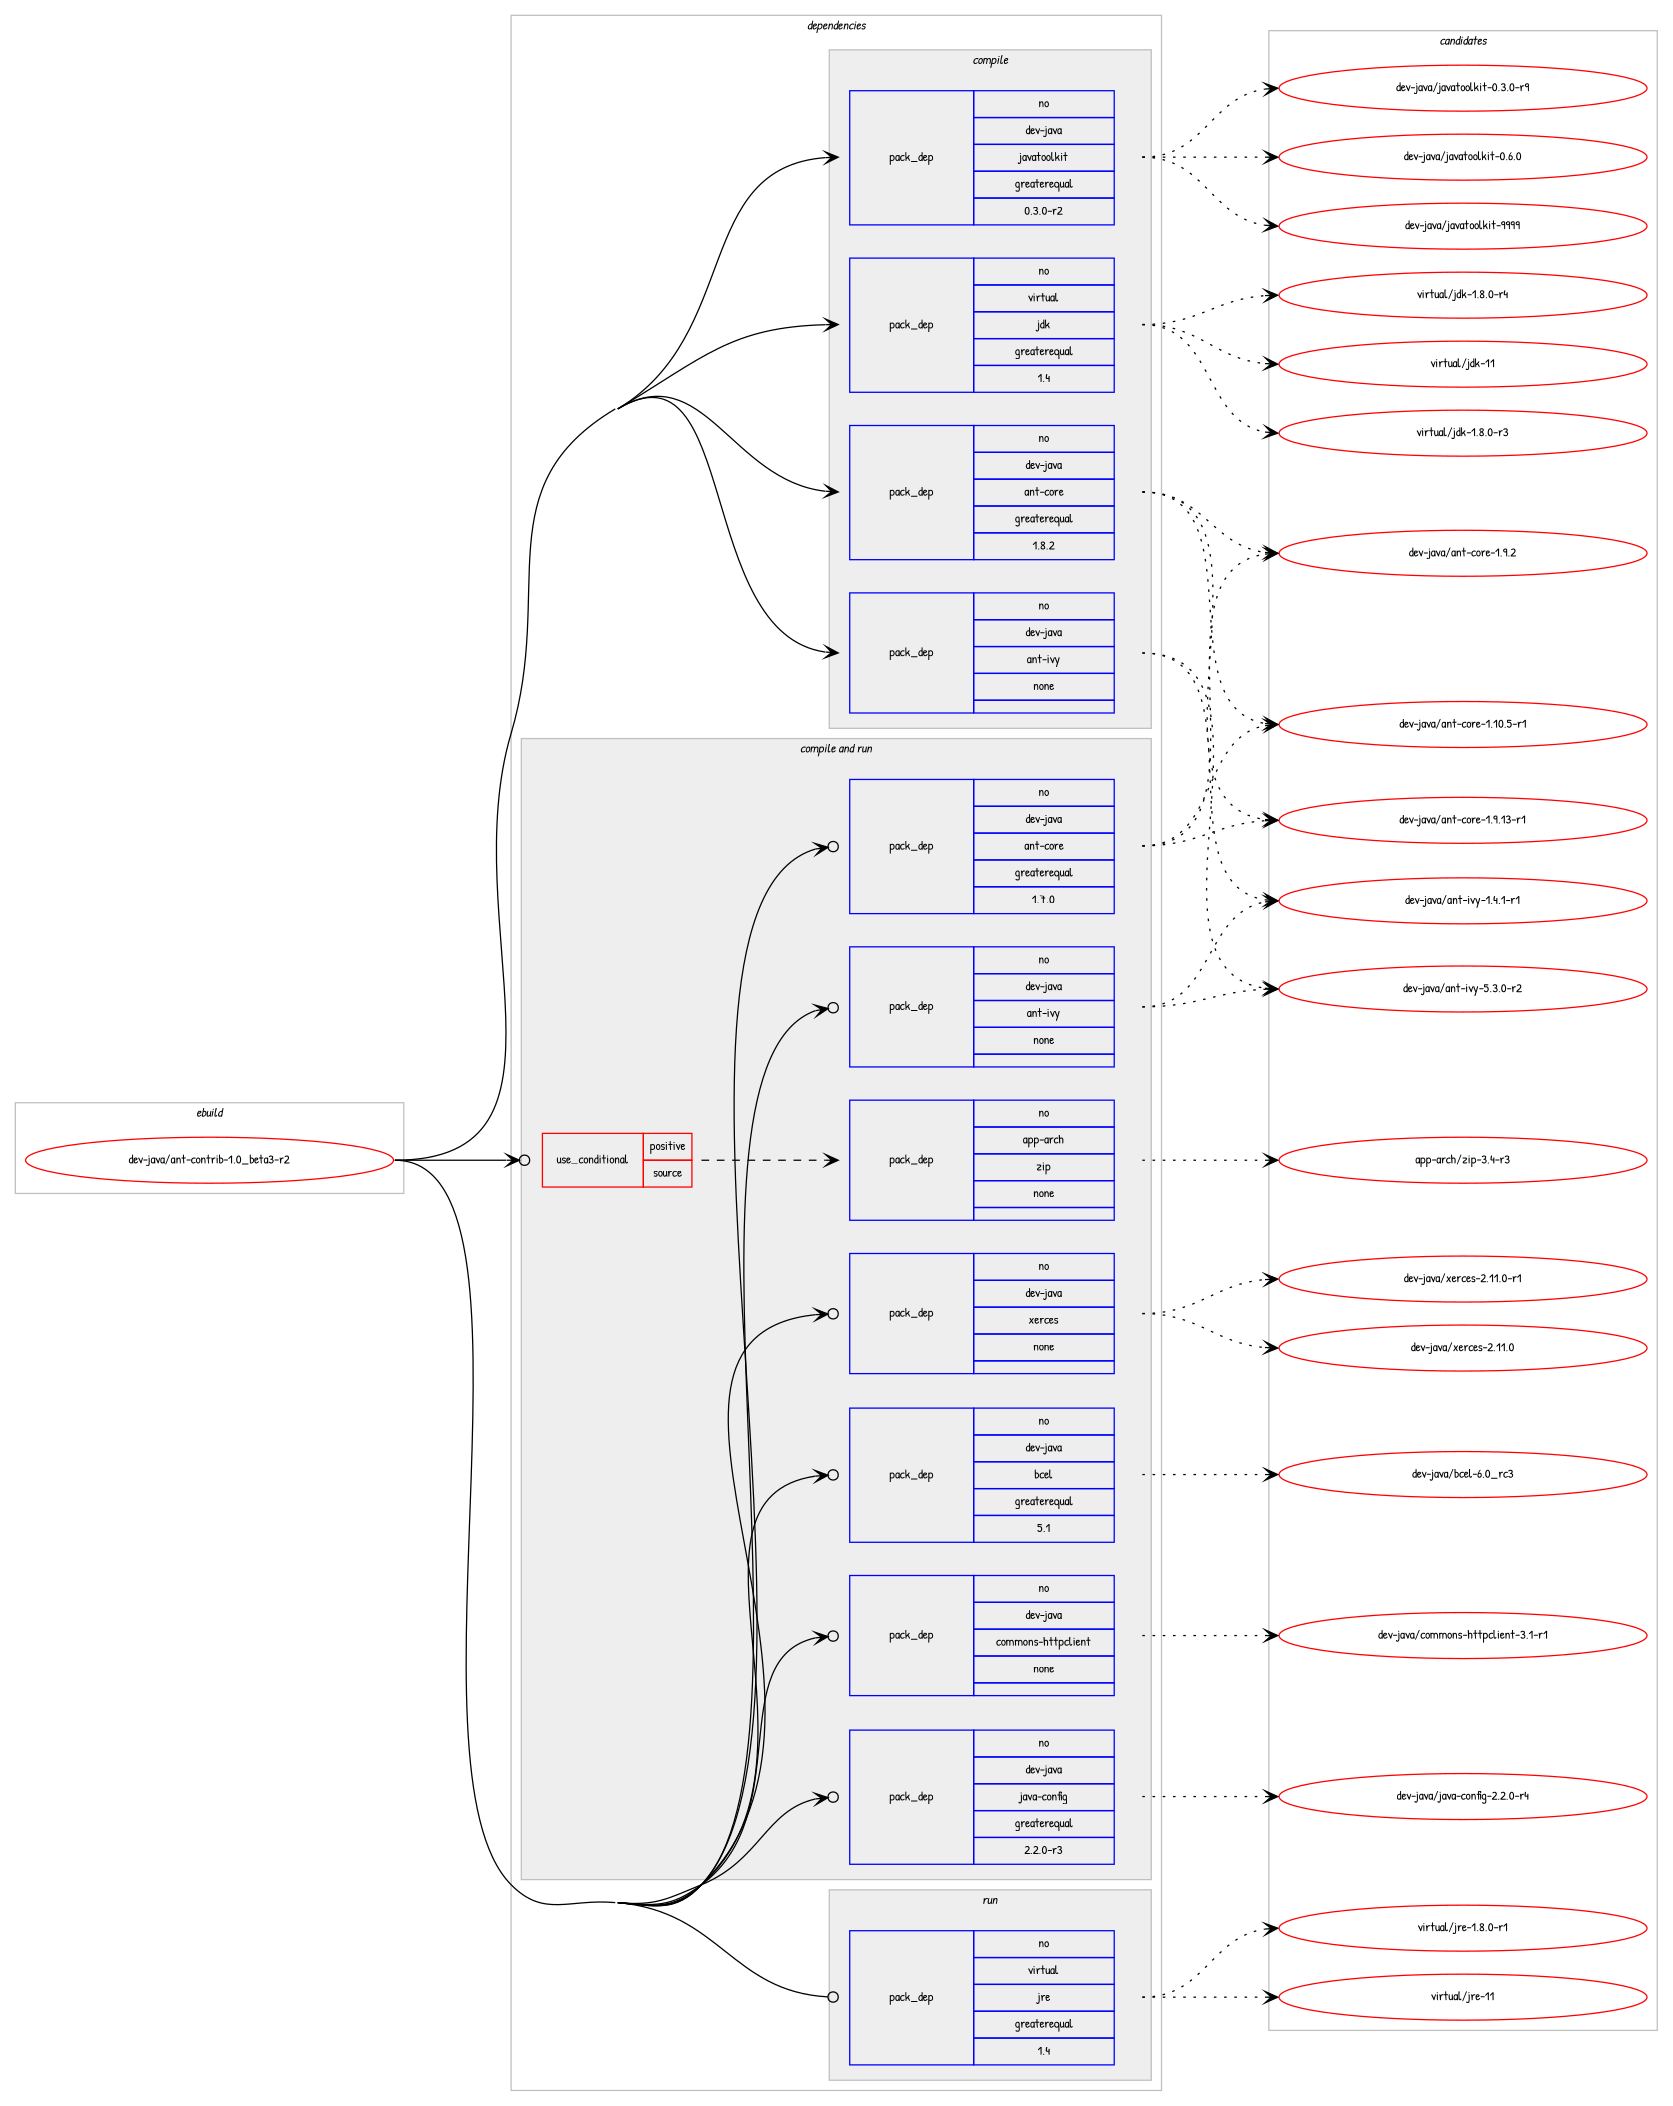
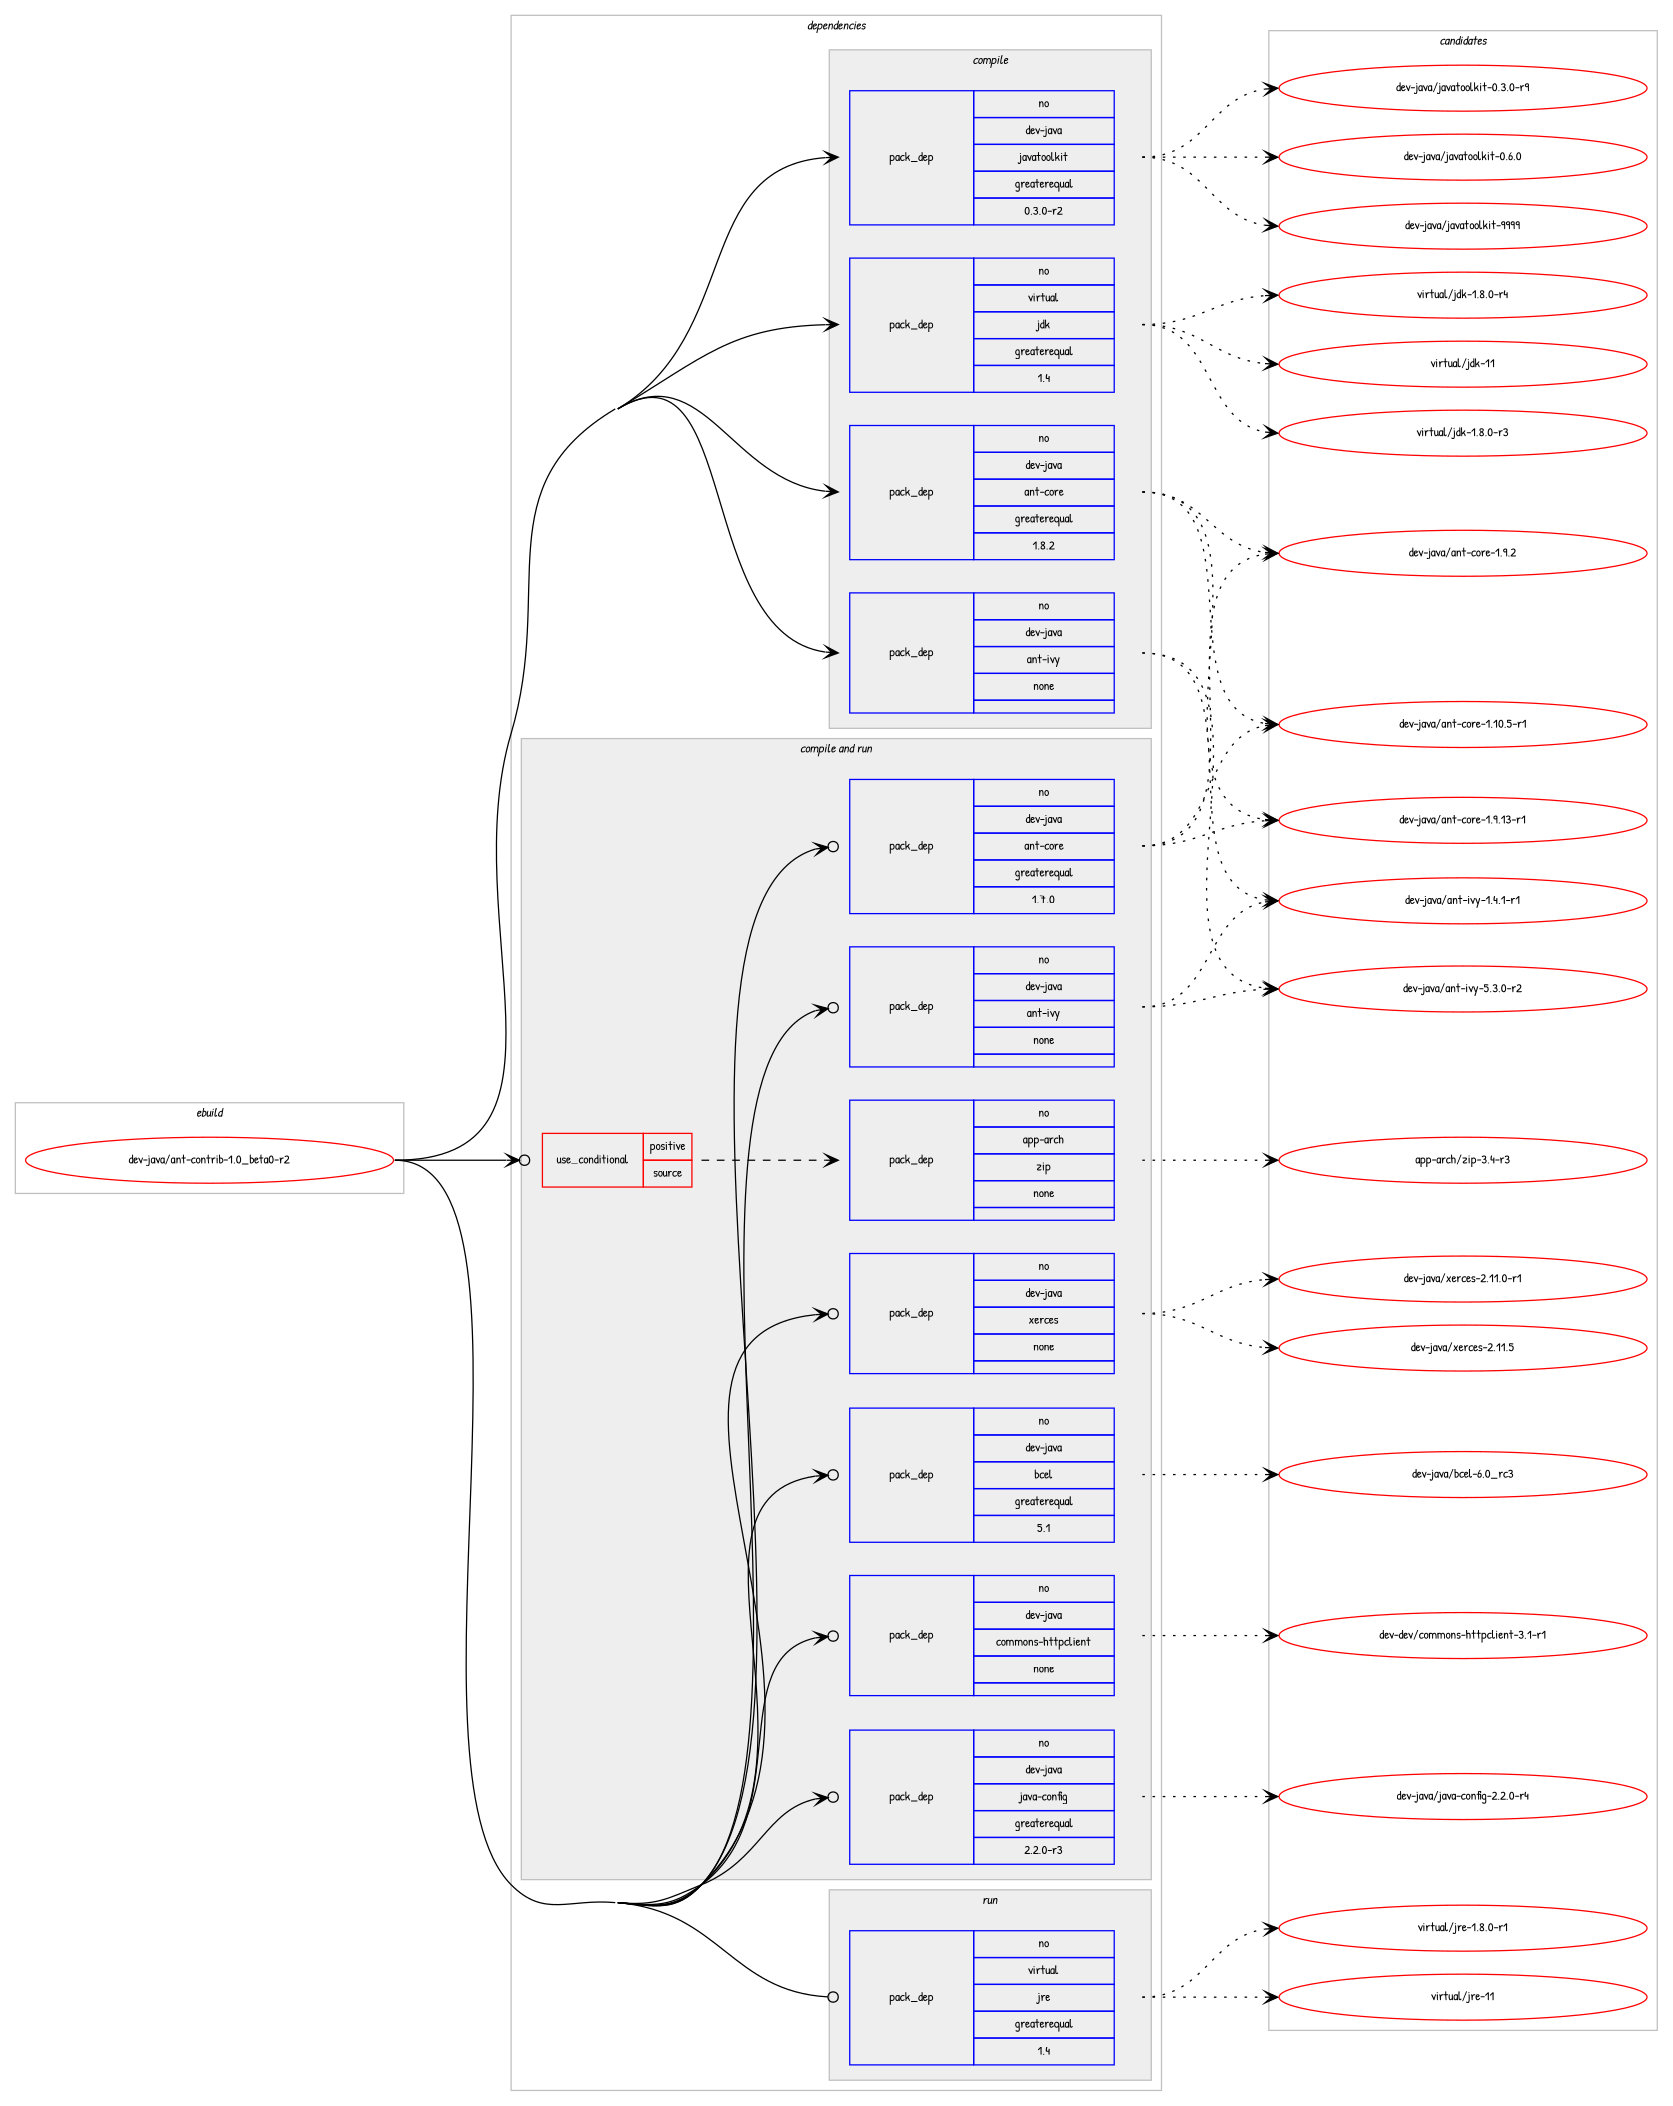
node "dev-java/ant-contrib-1.0_beta3-r2": label "dev-java/ant-contrib-1.0_beta3-r2" -> "dev-java/ant-contrib-1.0_beta0-r2"
node "dev-java/xerces-2.11.0": label "dev-java/xerces-2.11.0" -> "dev-java/xerces-2.11.5"
node "dev-java/commons-httpclient-3.1-r1": label "dev-java/commons-httpclient-3.1-r1" -> "dev-dev/commons-httpclient-3.1-r1"
